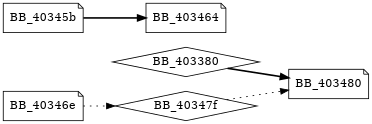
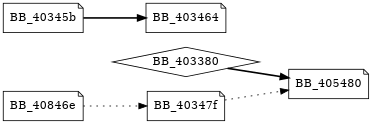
node "BB_403480": label "BB_403480" -> "BB_405480"
node "BB_40346e": label "BB_40346e" -> "BB_40846e"
node "BB_40347f": shape diamond -> note
